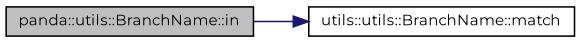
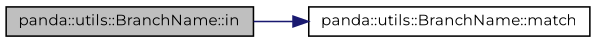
node "utils::utils::BranchName::match": label "utils::utils::BranchName::match" -> "panda::utils::BranchName::match"
